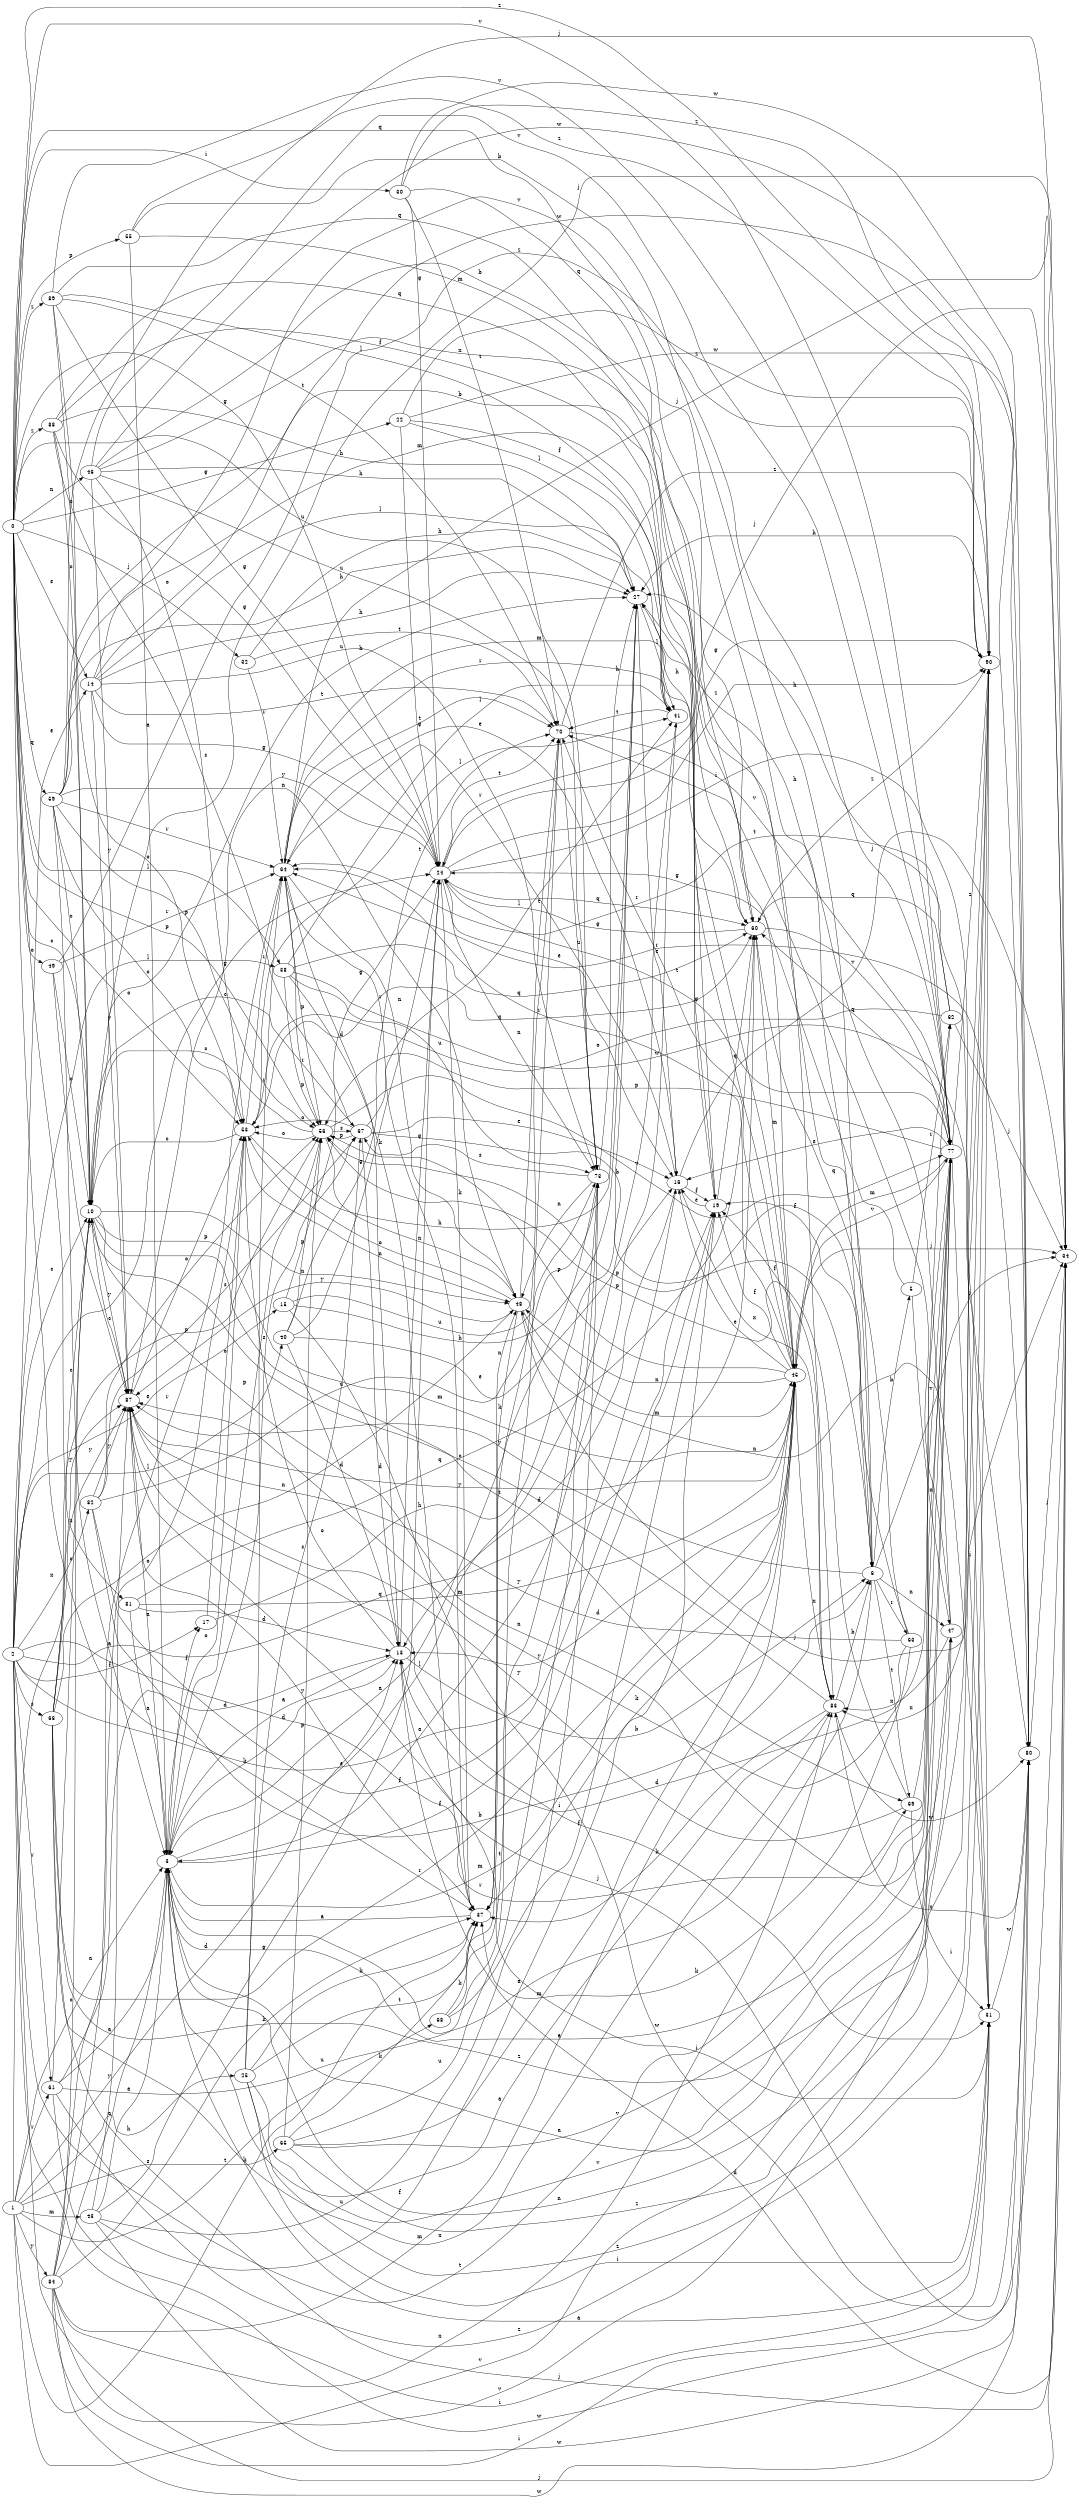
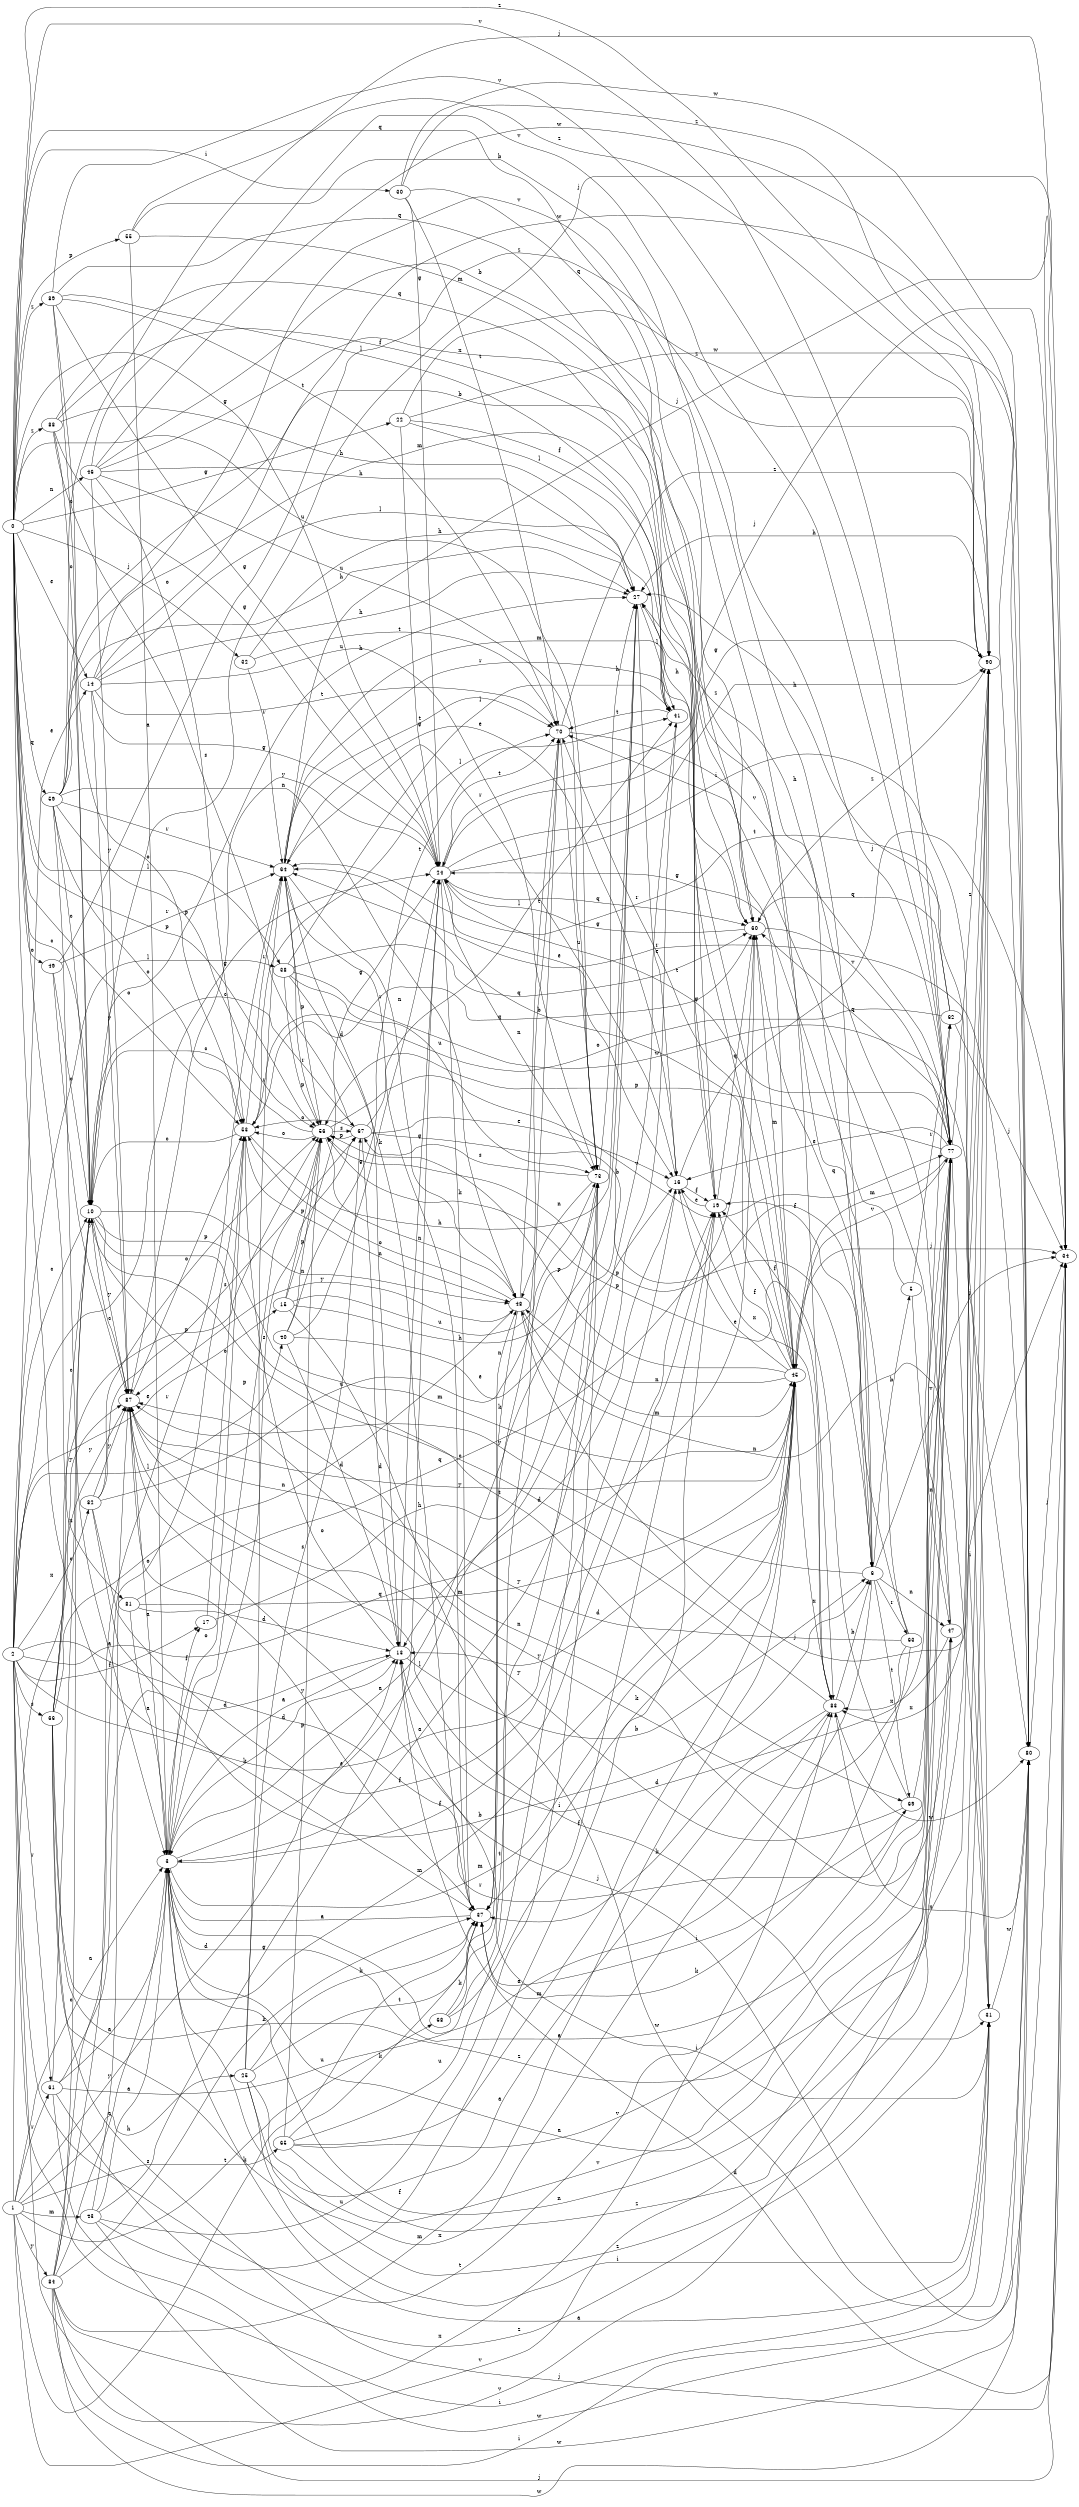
edge "45" -> "64": label "r" -> "b"
edge "15" -> "56": added, label "p"
edge "66" -> "45": label "r" -> "m"
edge "69" -> "31": now "69" -> "37"
